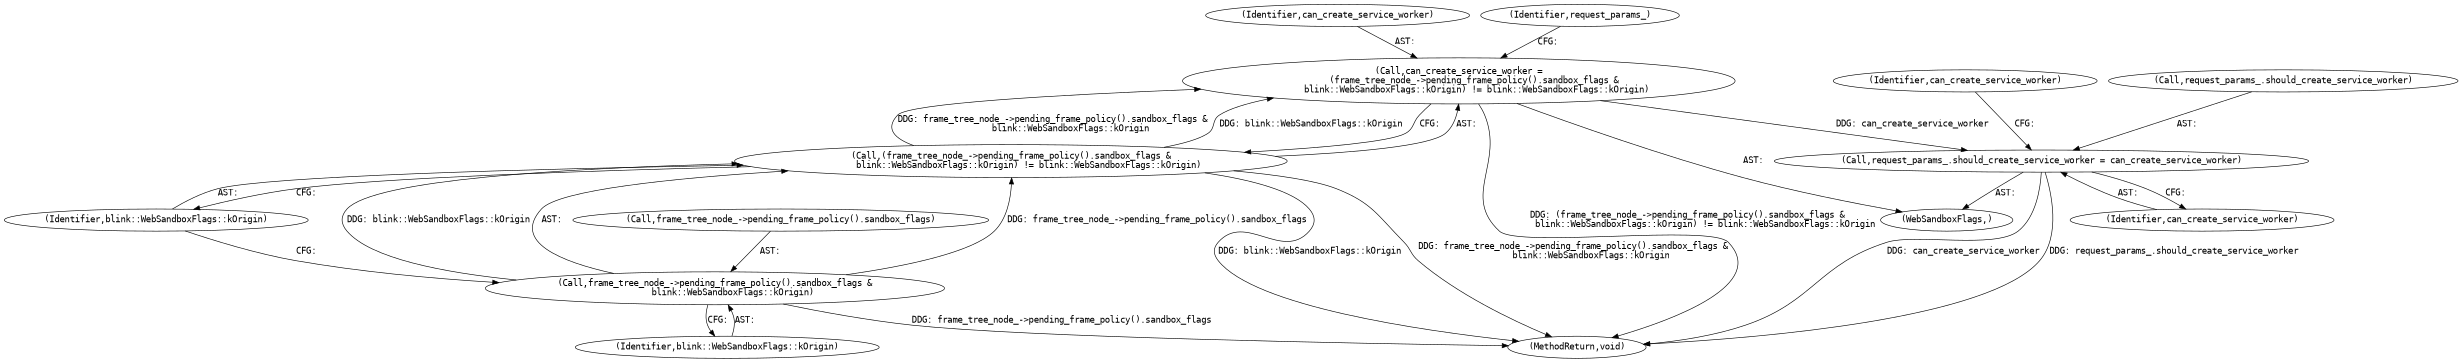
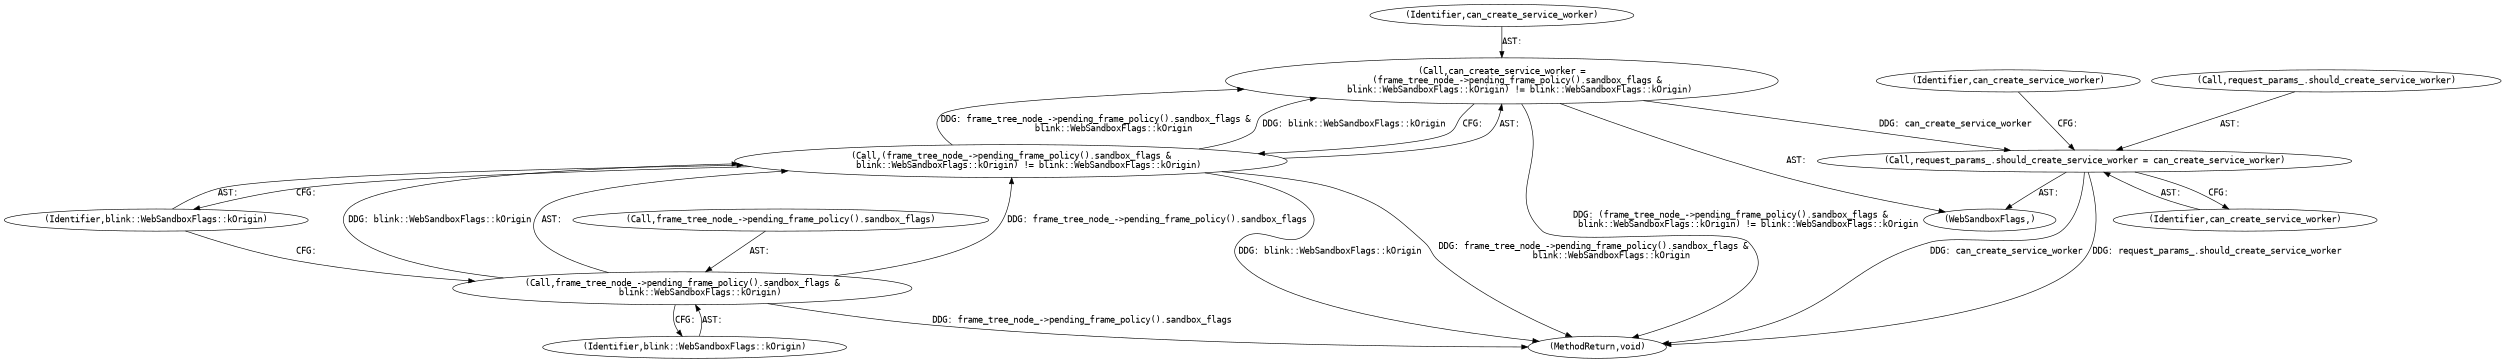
node "(Identifier,request_params_)": removed
